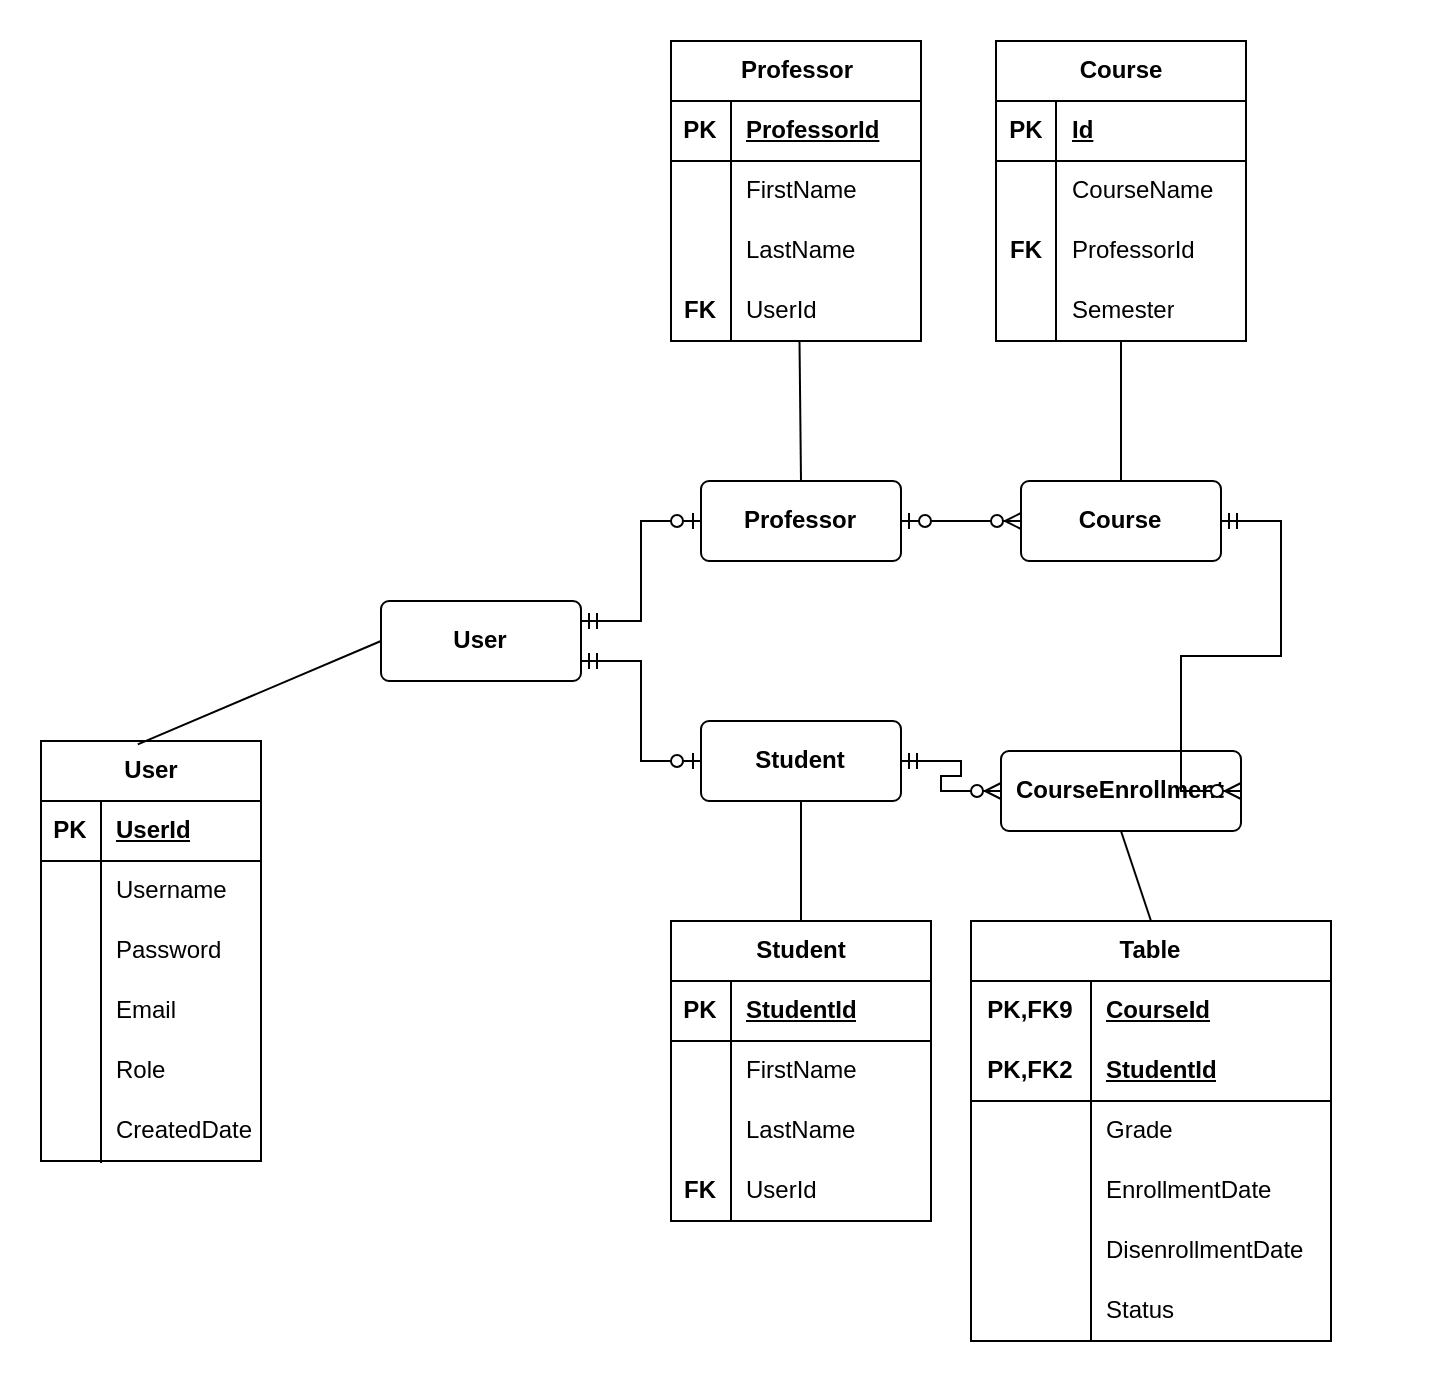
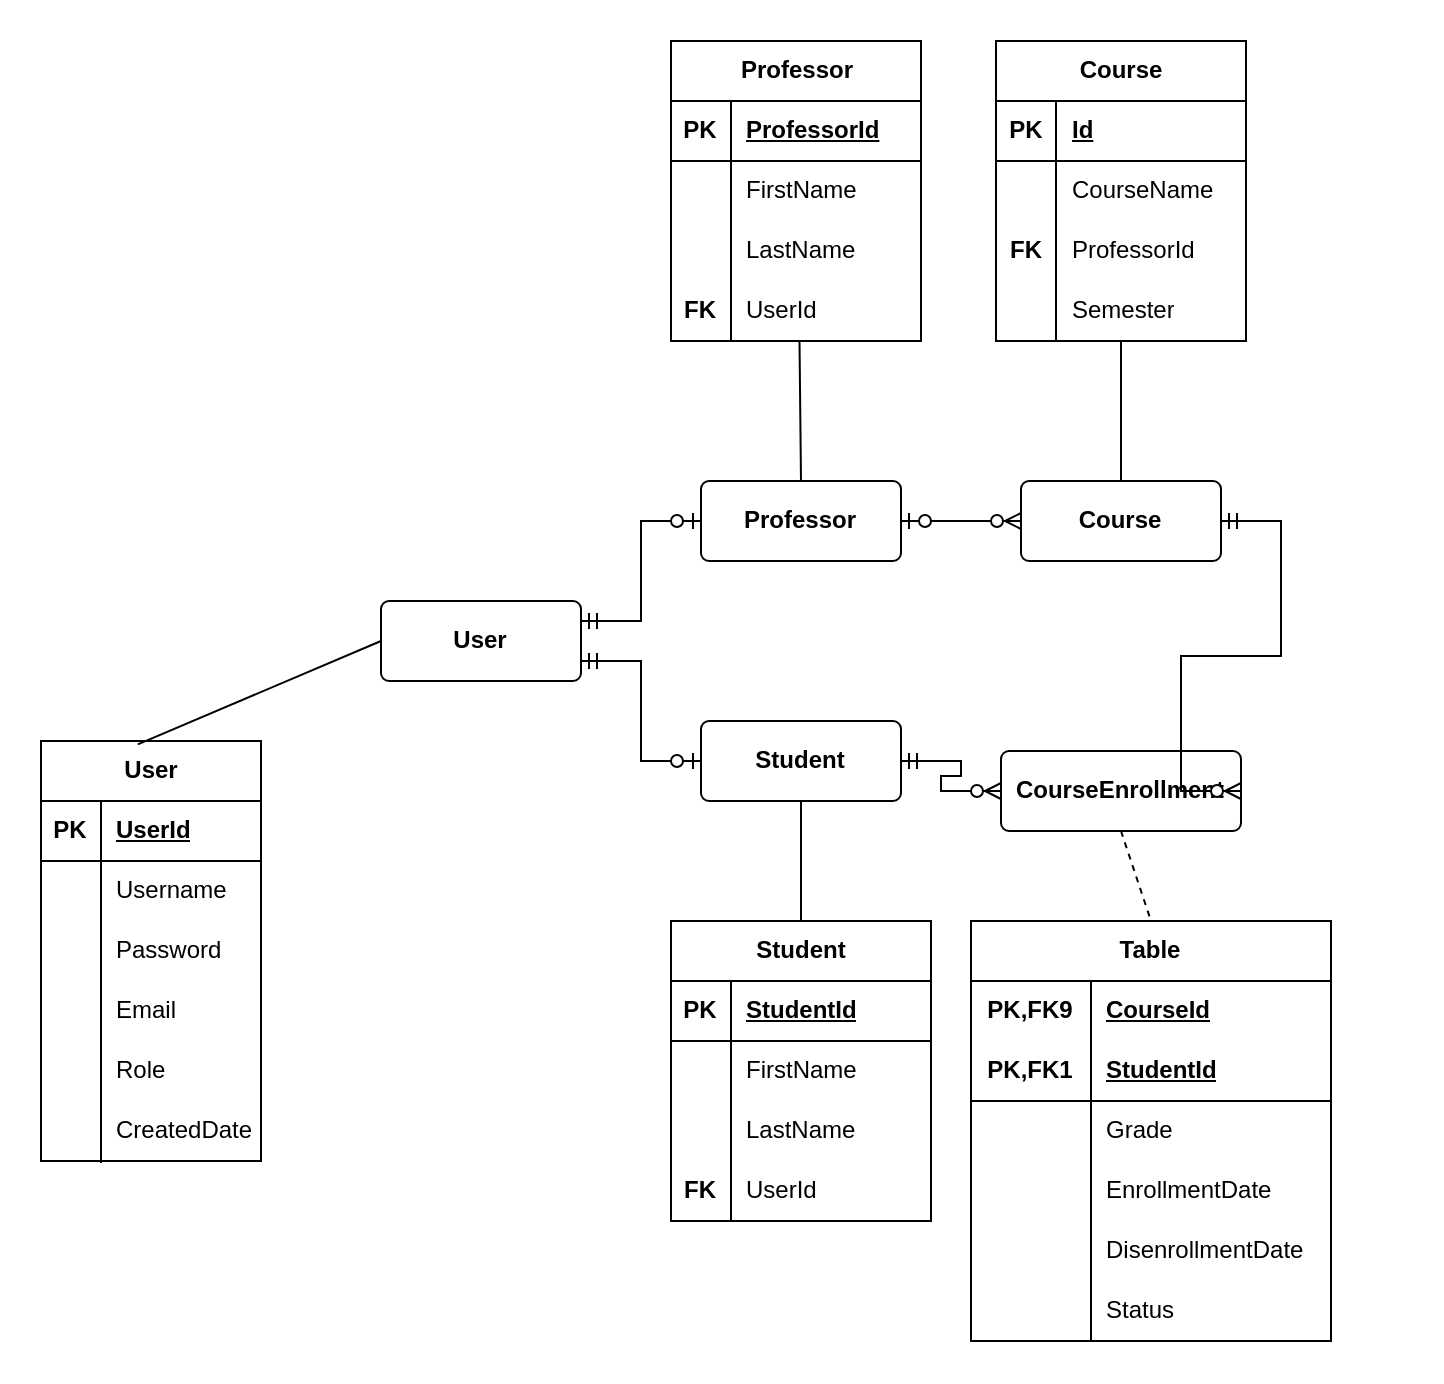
edge "CourseEnrollment" -- "Table": style solid -> dashed
node "PK,FK2": label "PK,FK2" -> "PK,FK1"
